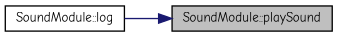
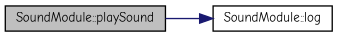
edge "SoundModule::log" -> "SoundModule::playSound": reversed
